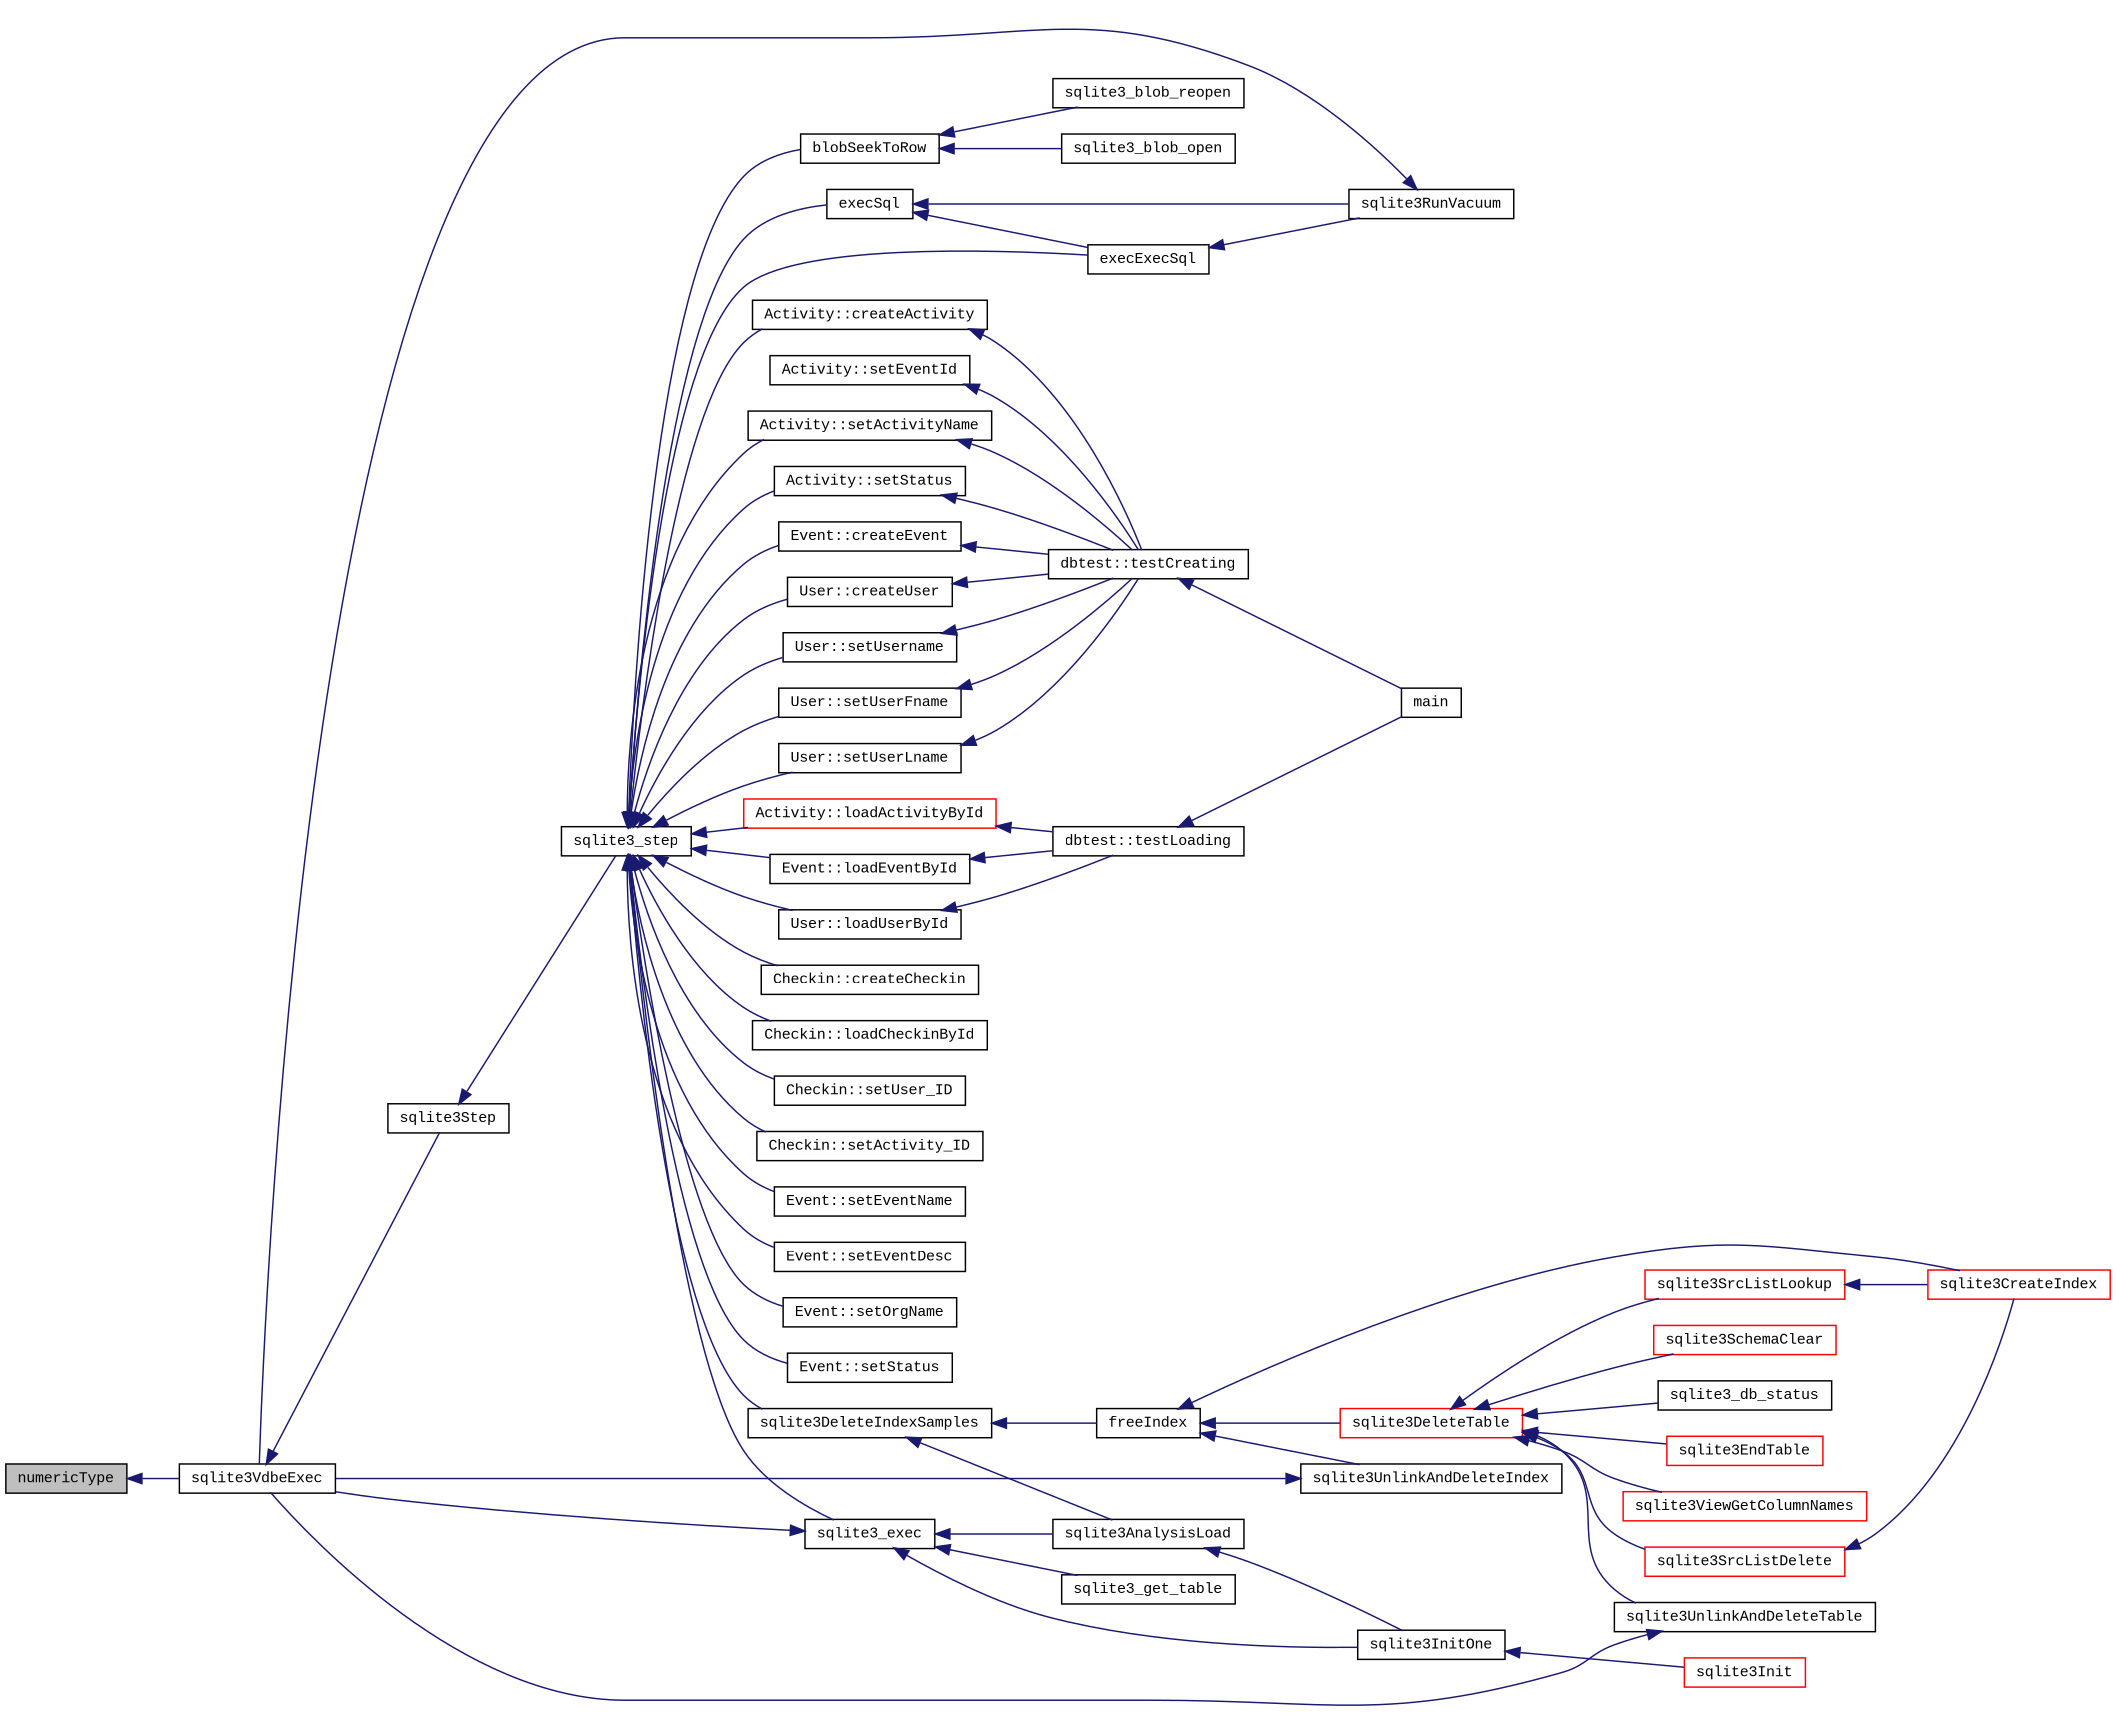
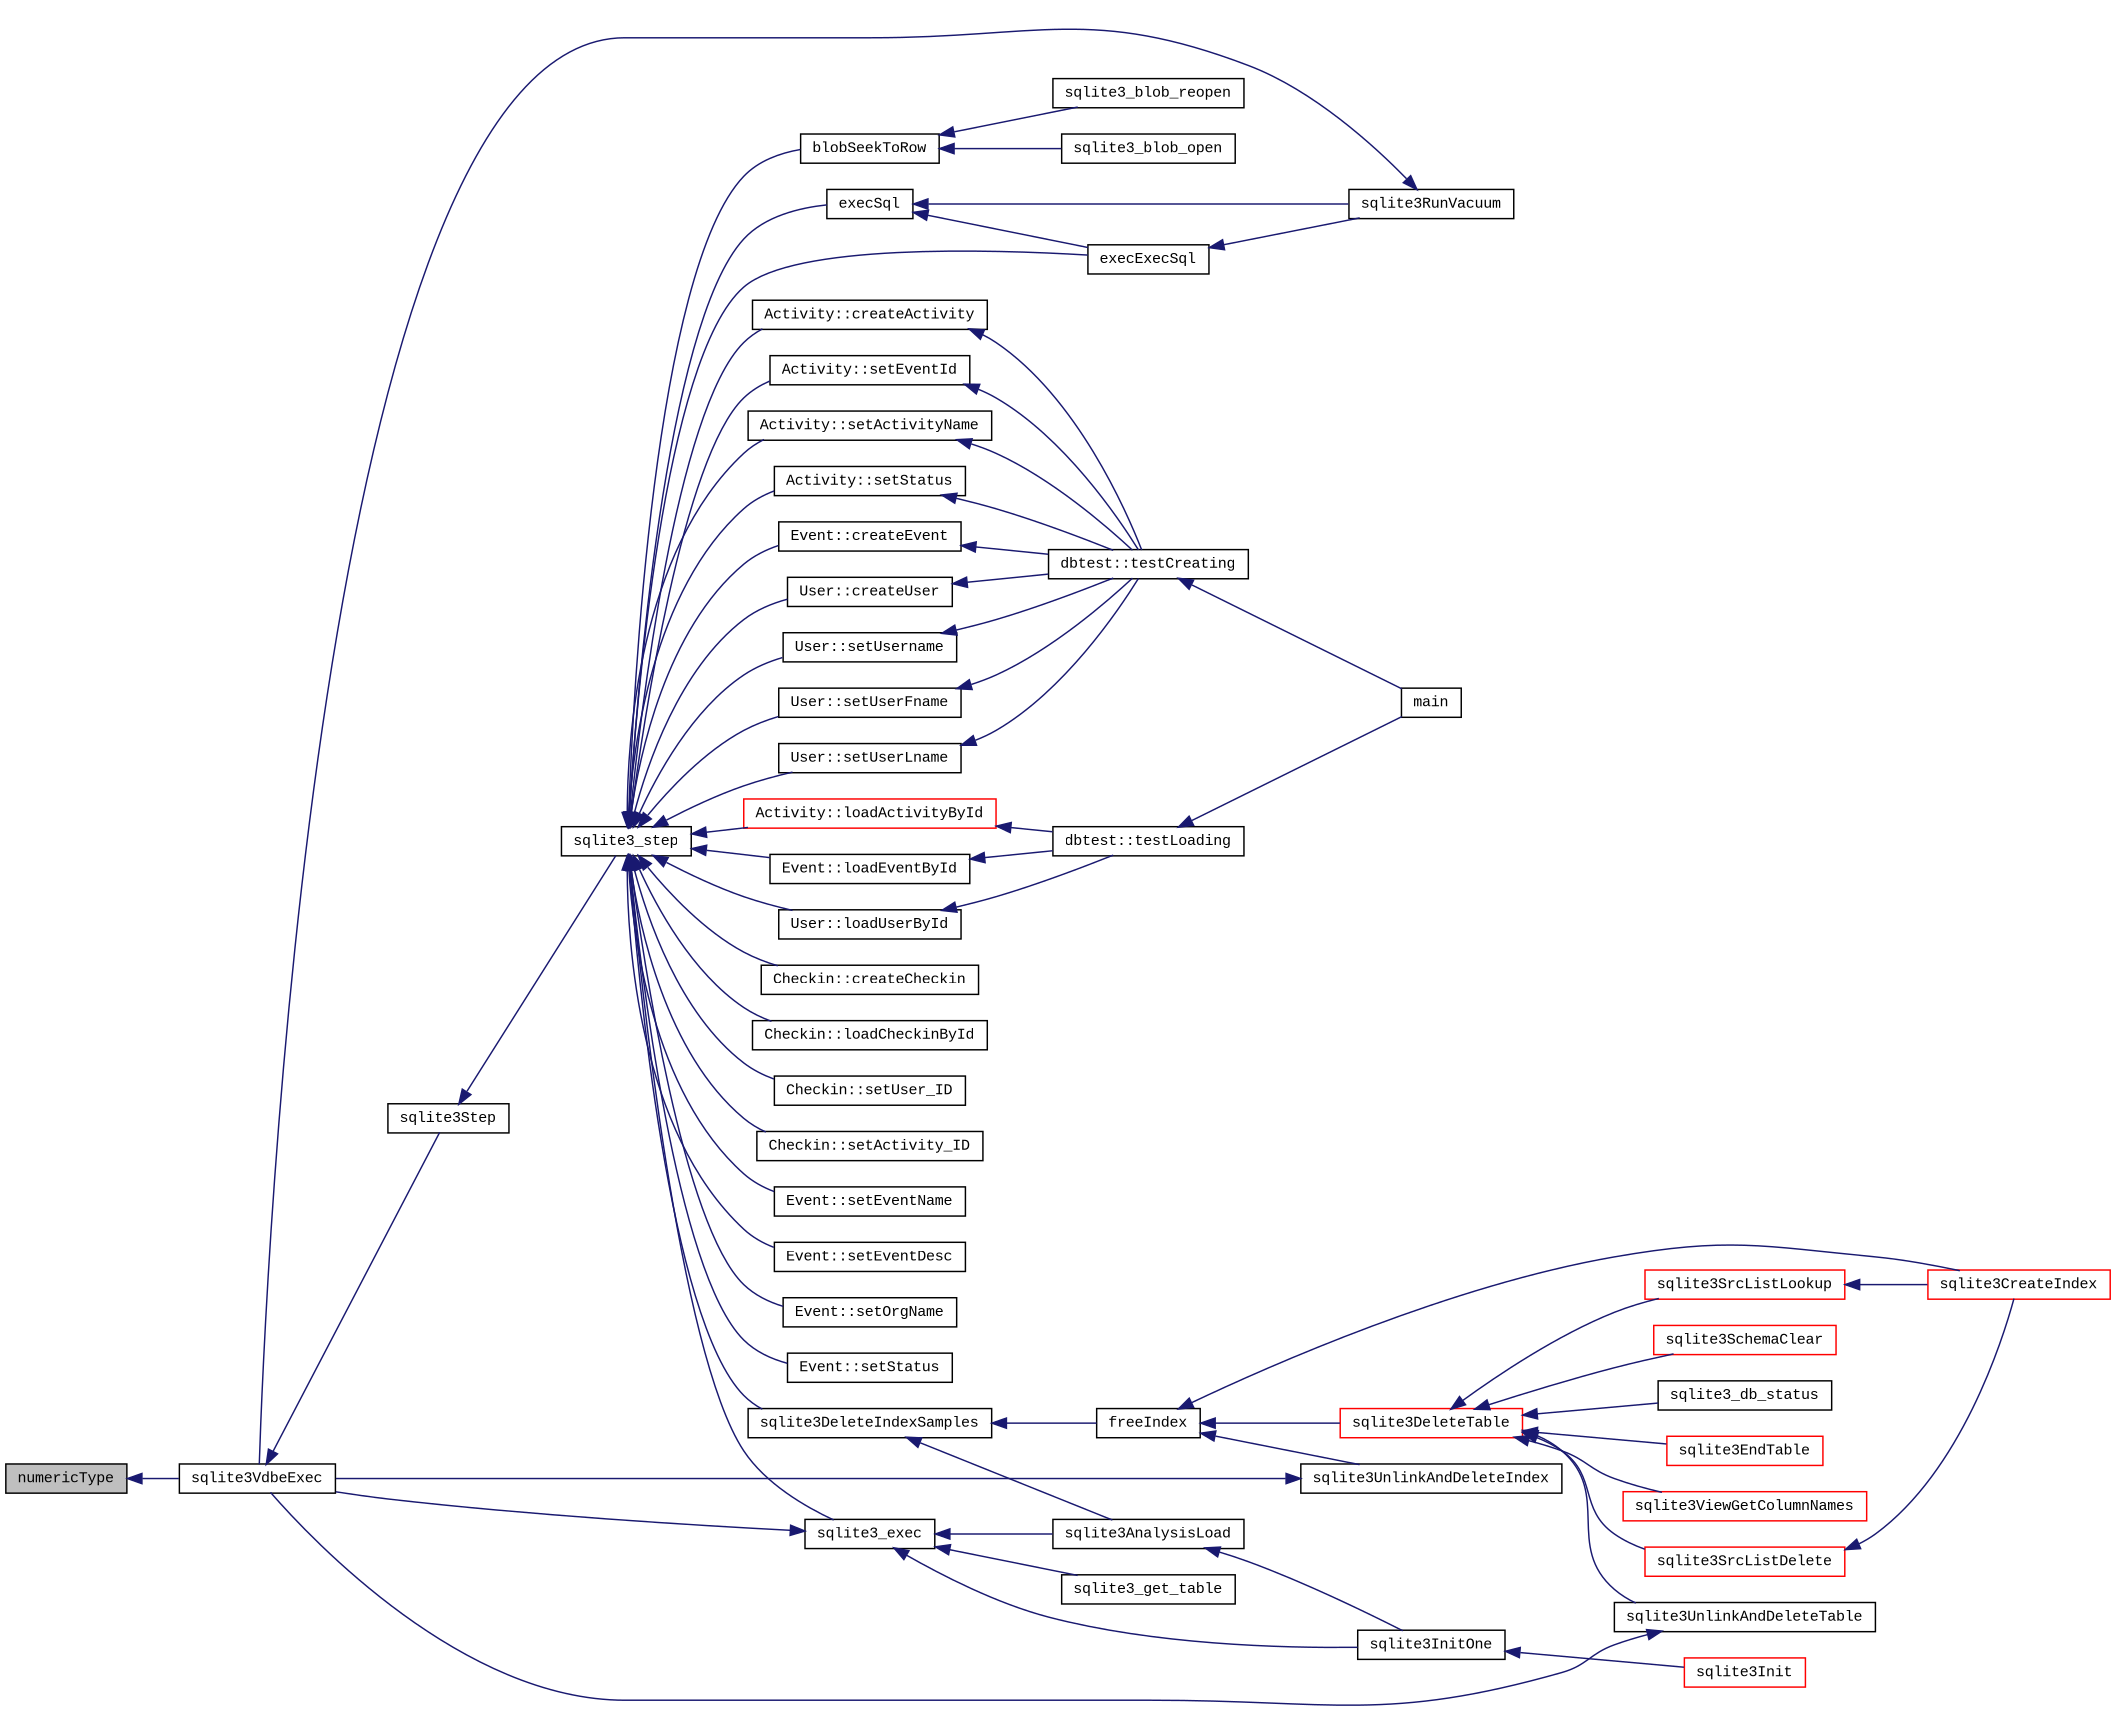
edge "Activity::setEventId" -> "sqlite3_step": added
